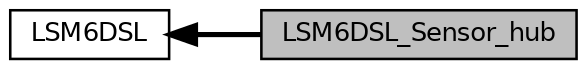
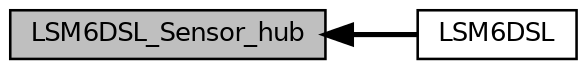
edge "LSM6DSL_Sensor_hub" -> "LSM6DSL": reversed
